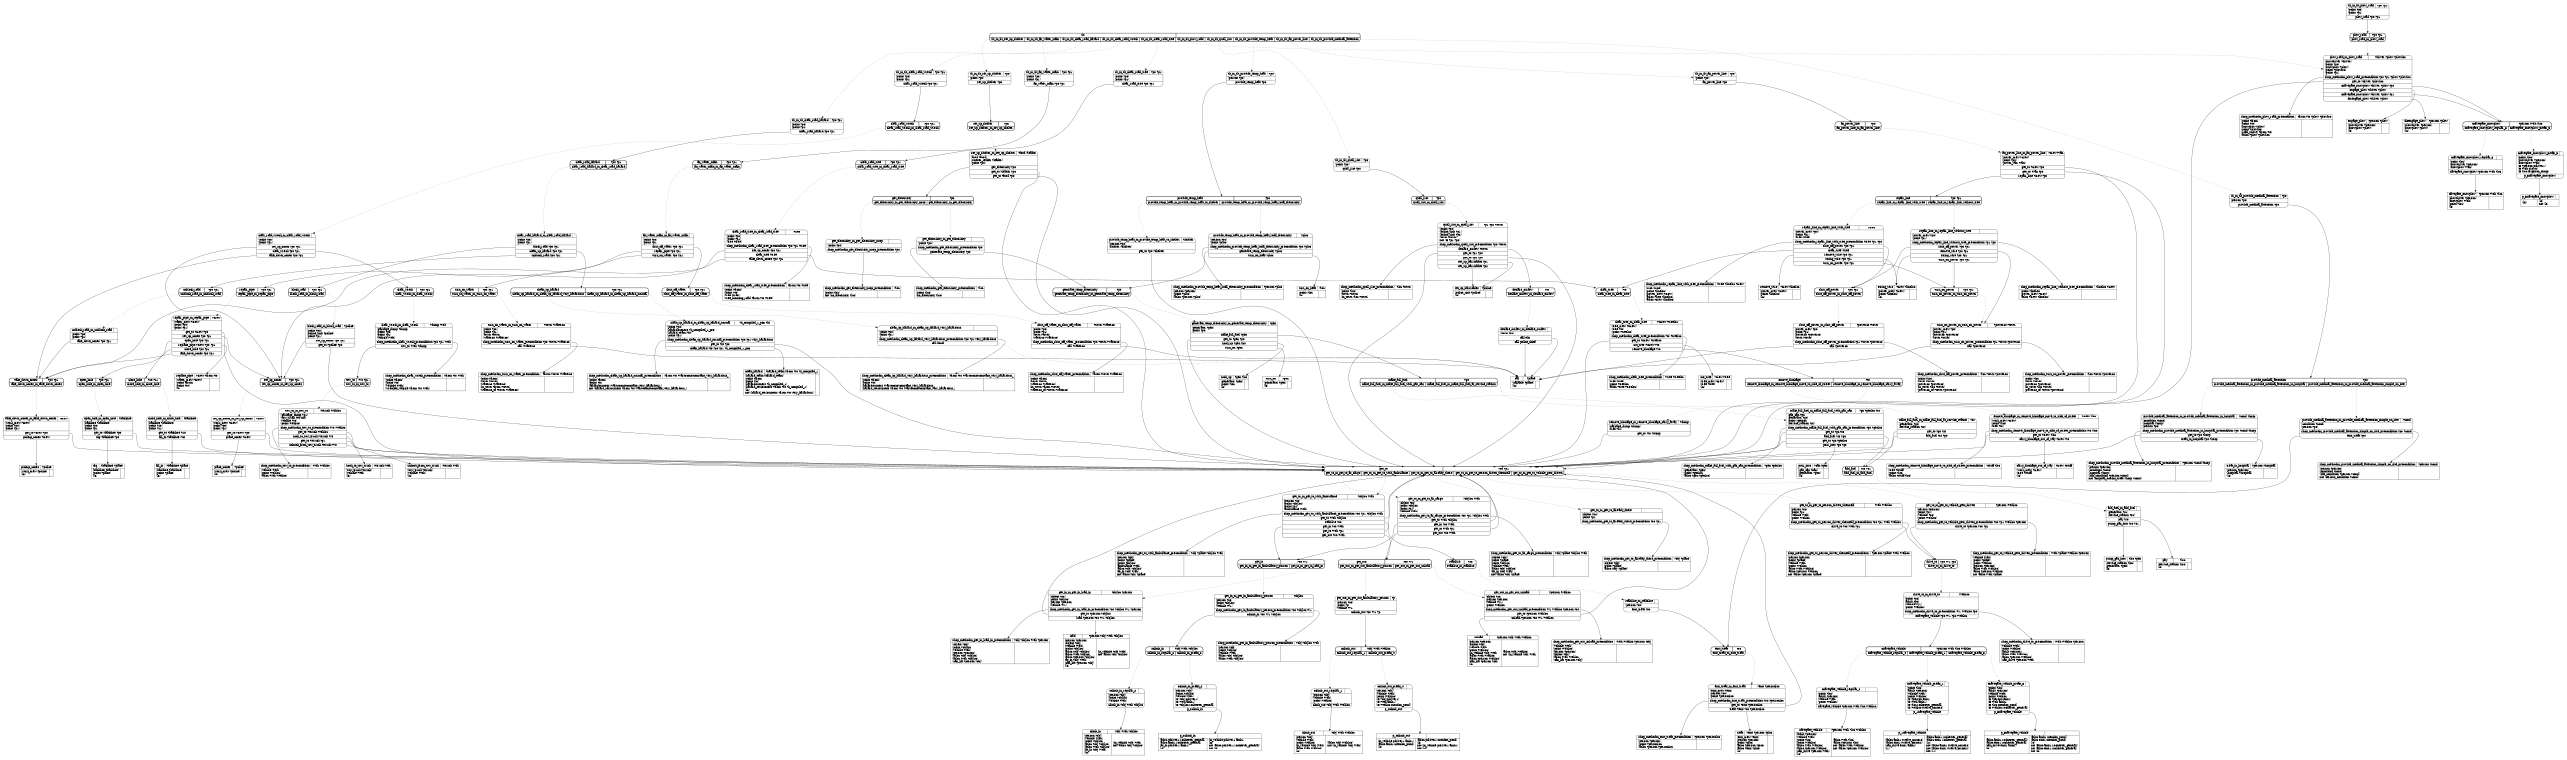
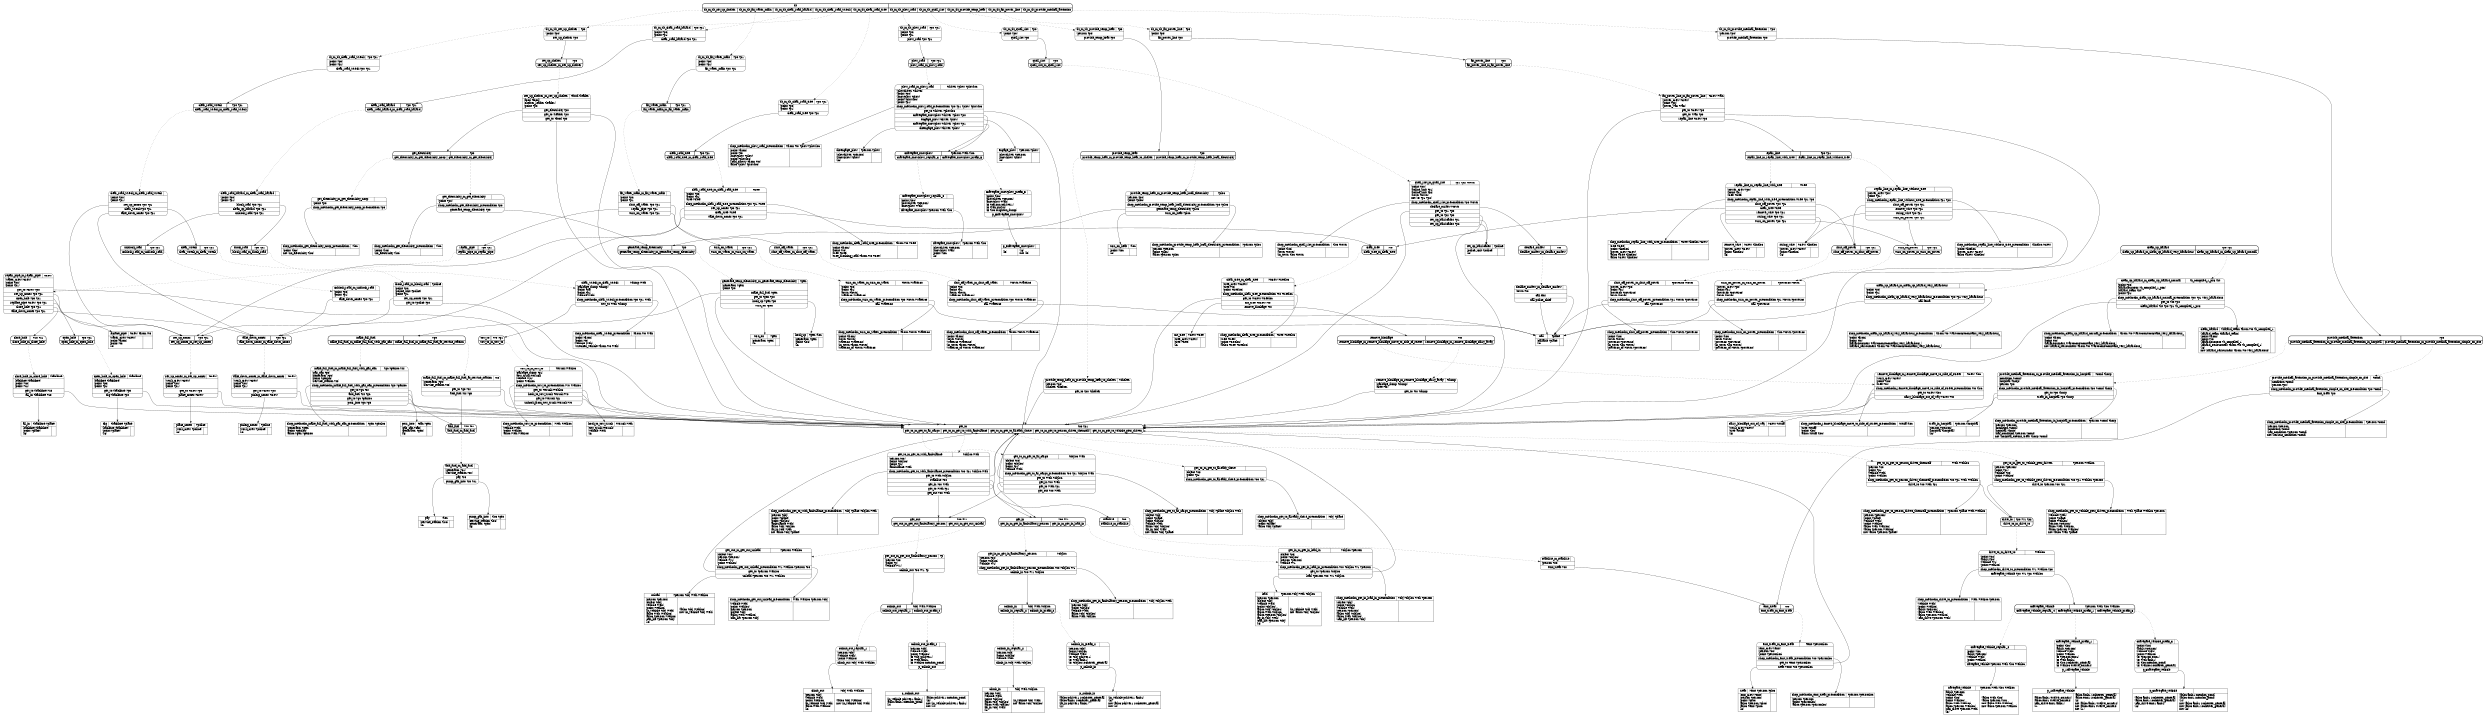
edge "tlt" -> "plow_road_m_plow_road": now "tlt" -> "tlt_m_tlt_plow_road"
edge "clear_road_hazard_m_clear_road_hazard" -> "clean_up_hazard": removed
edge "clean_up_hazard_m_clean_up_hazard_very_hazardous" -> "call": style dotted -> solid
node "unhook_from_tow_truck": removed
